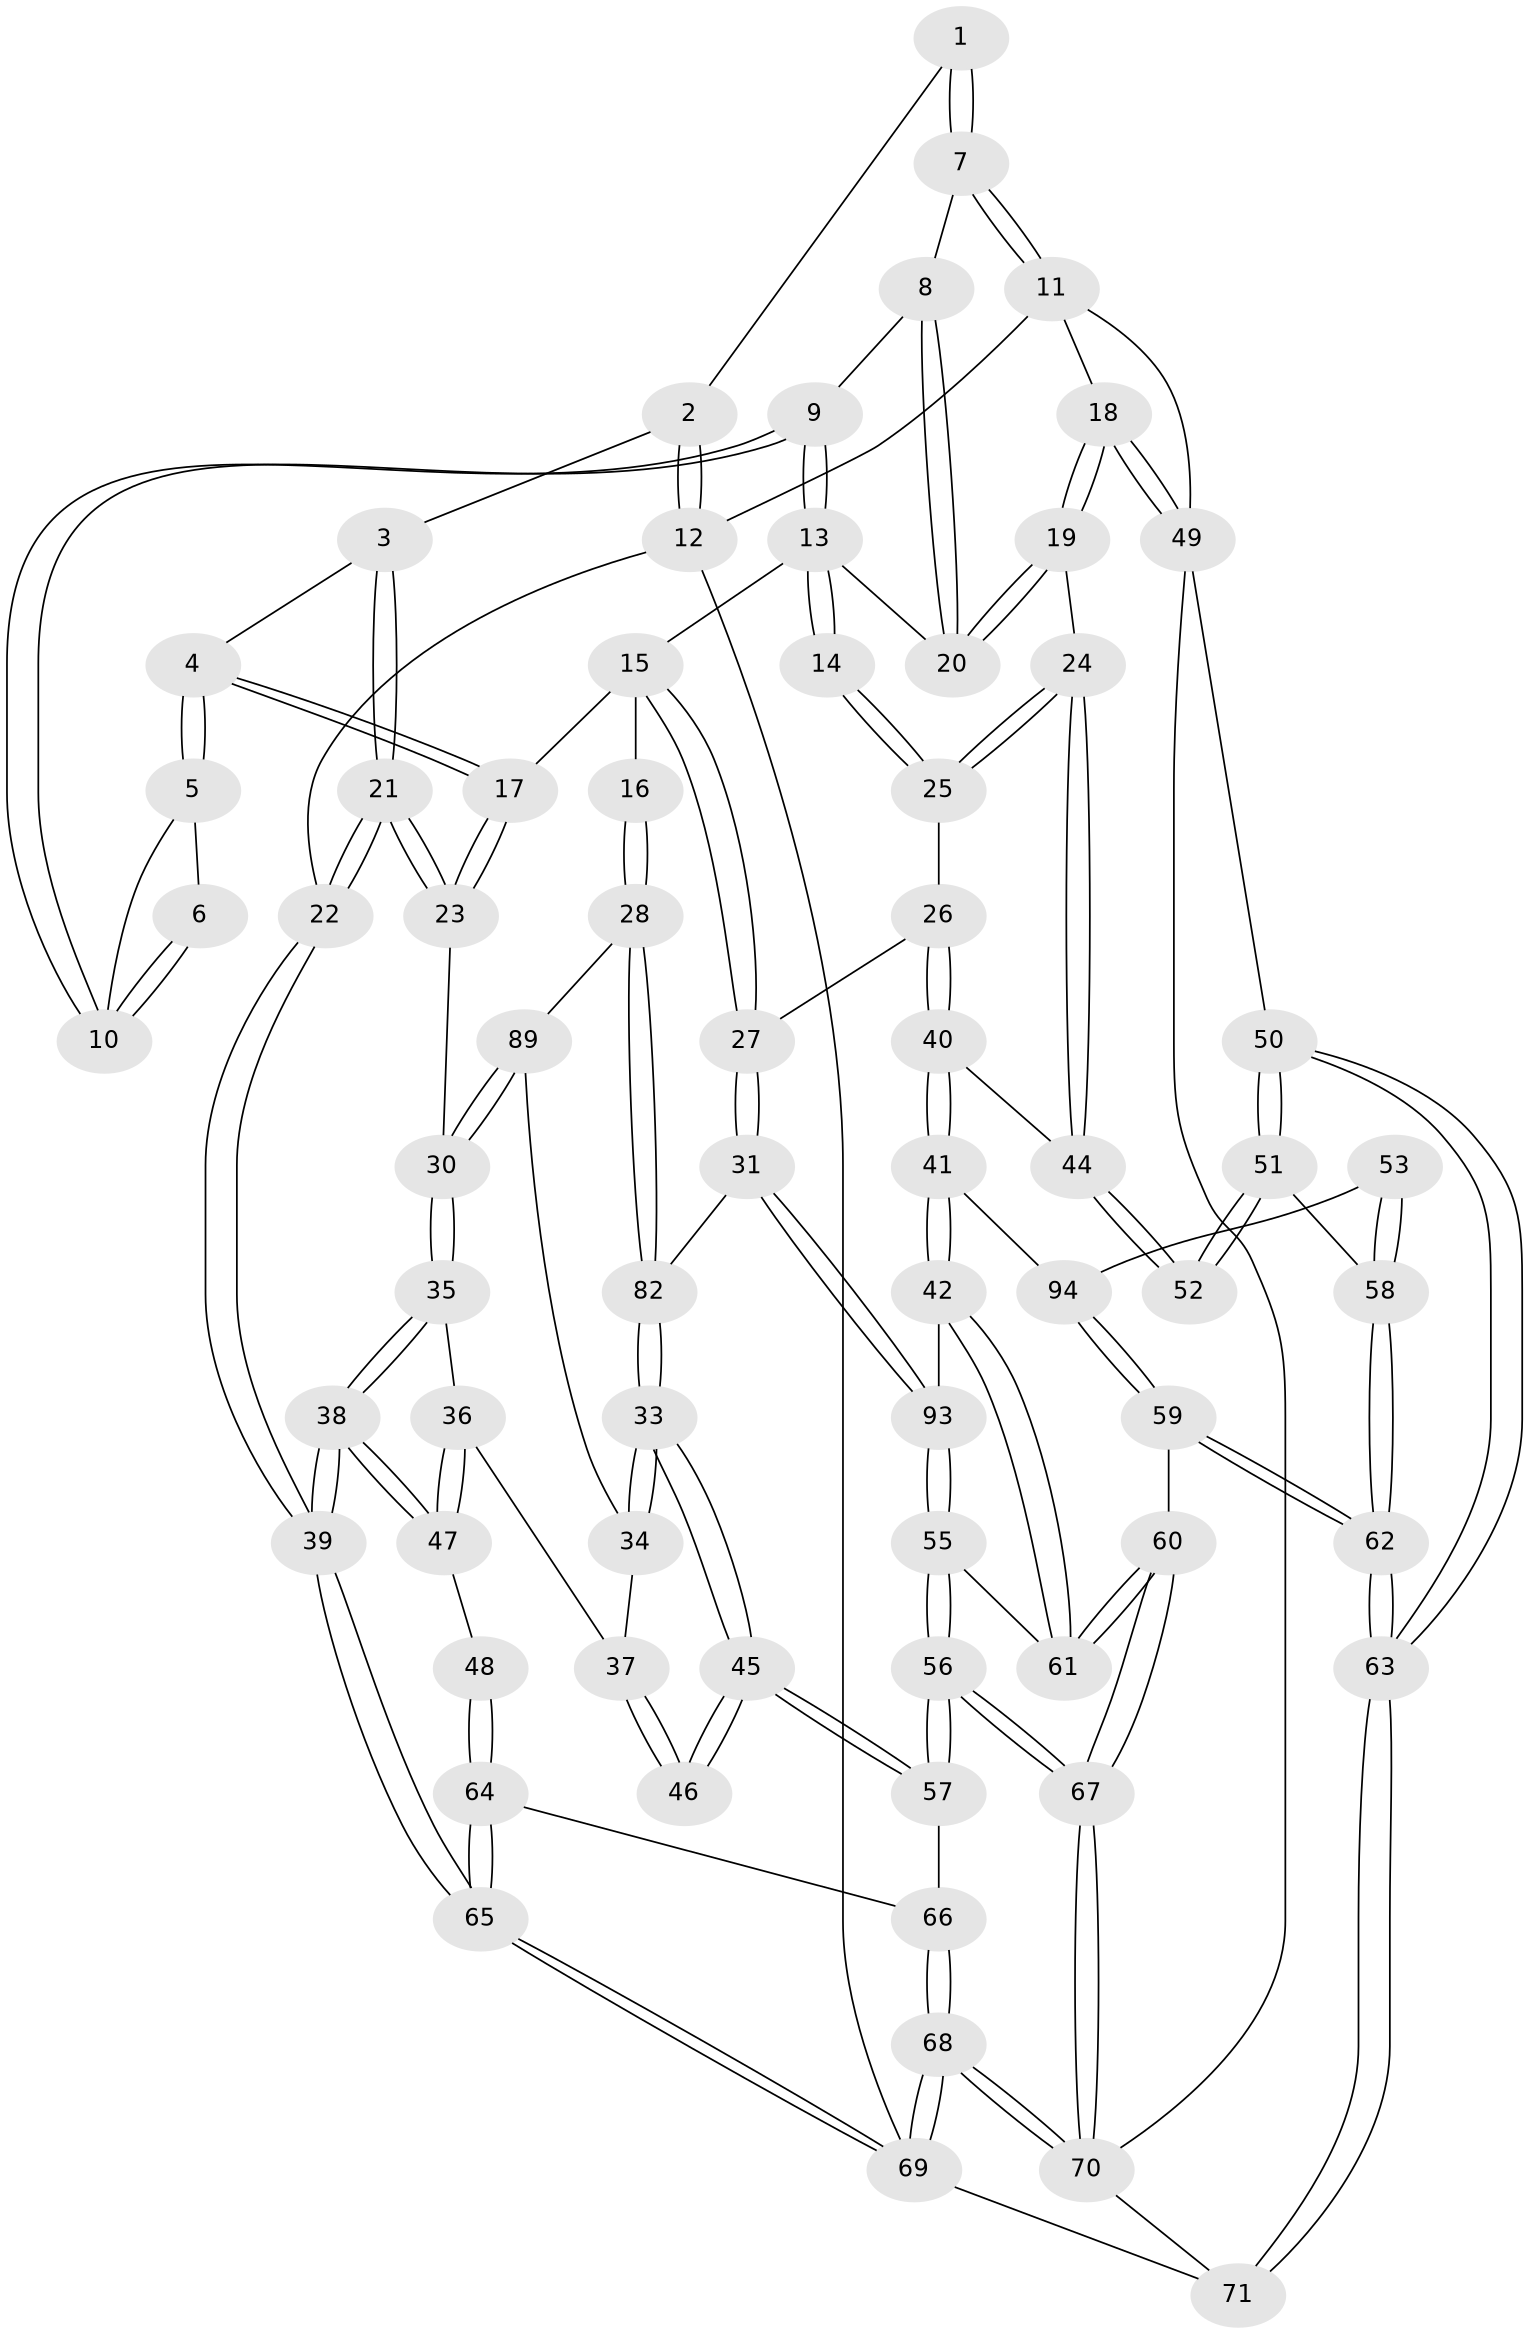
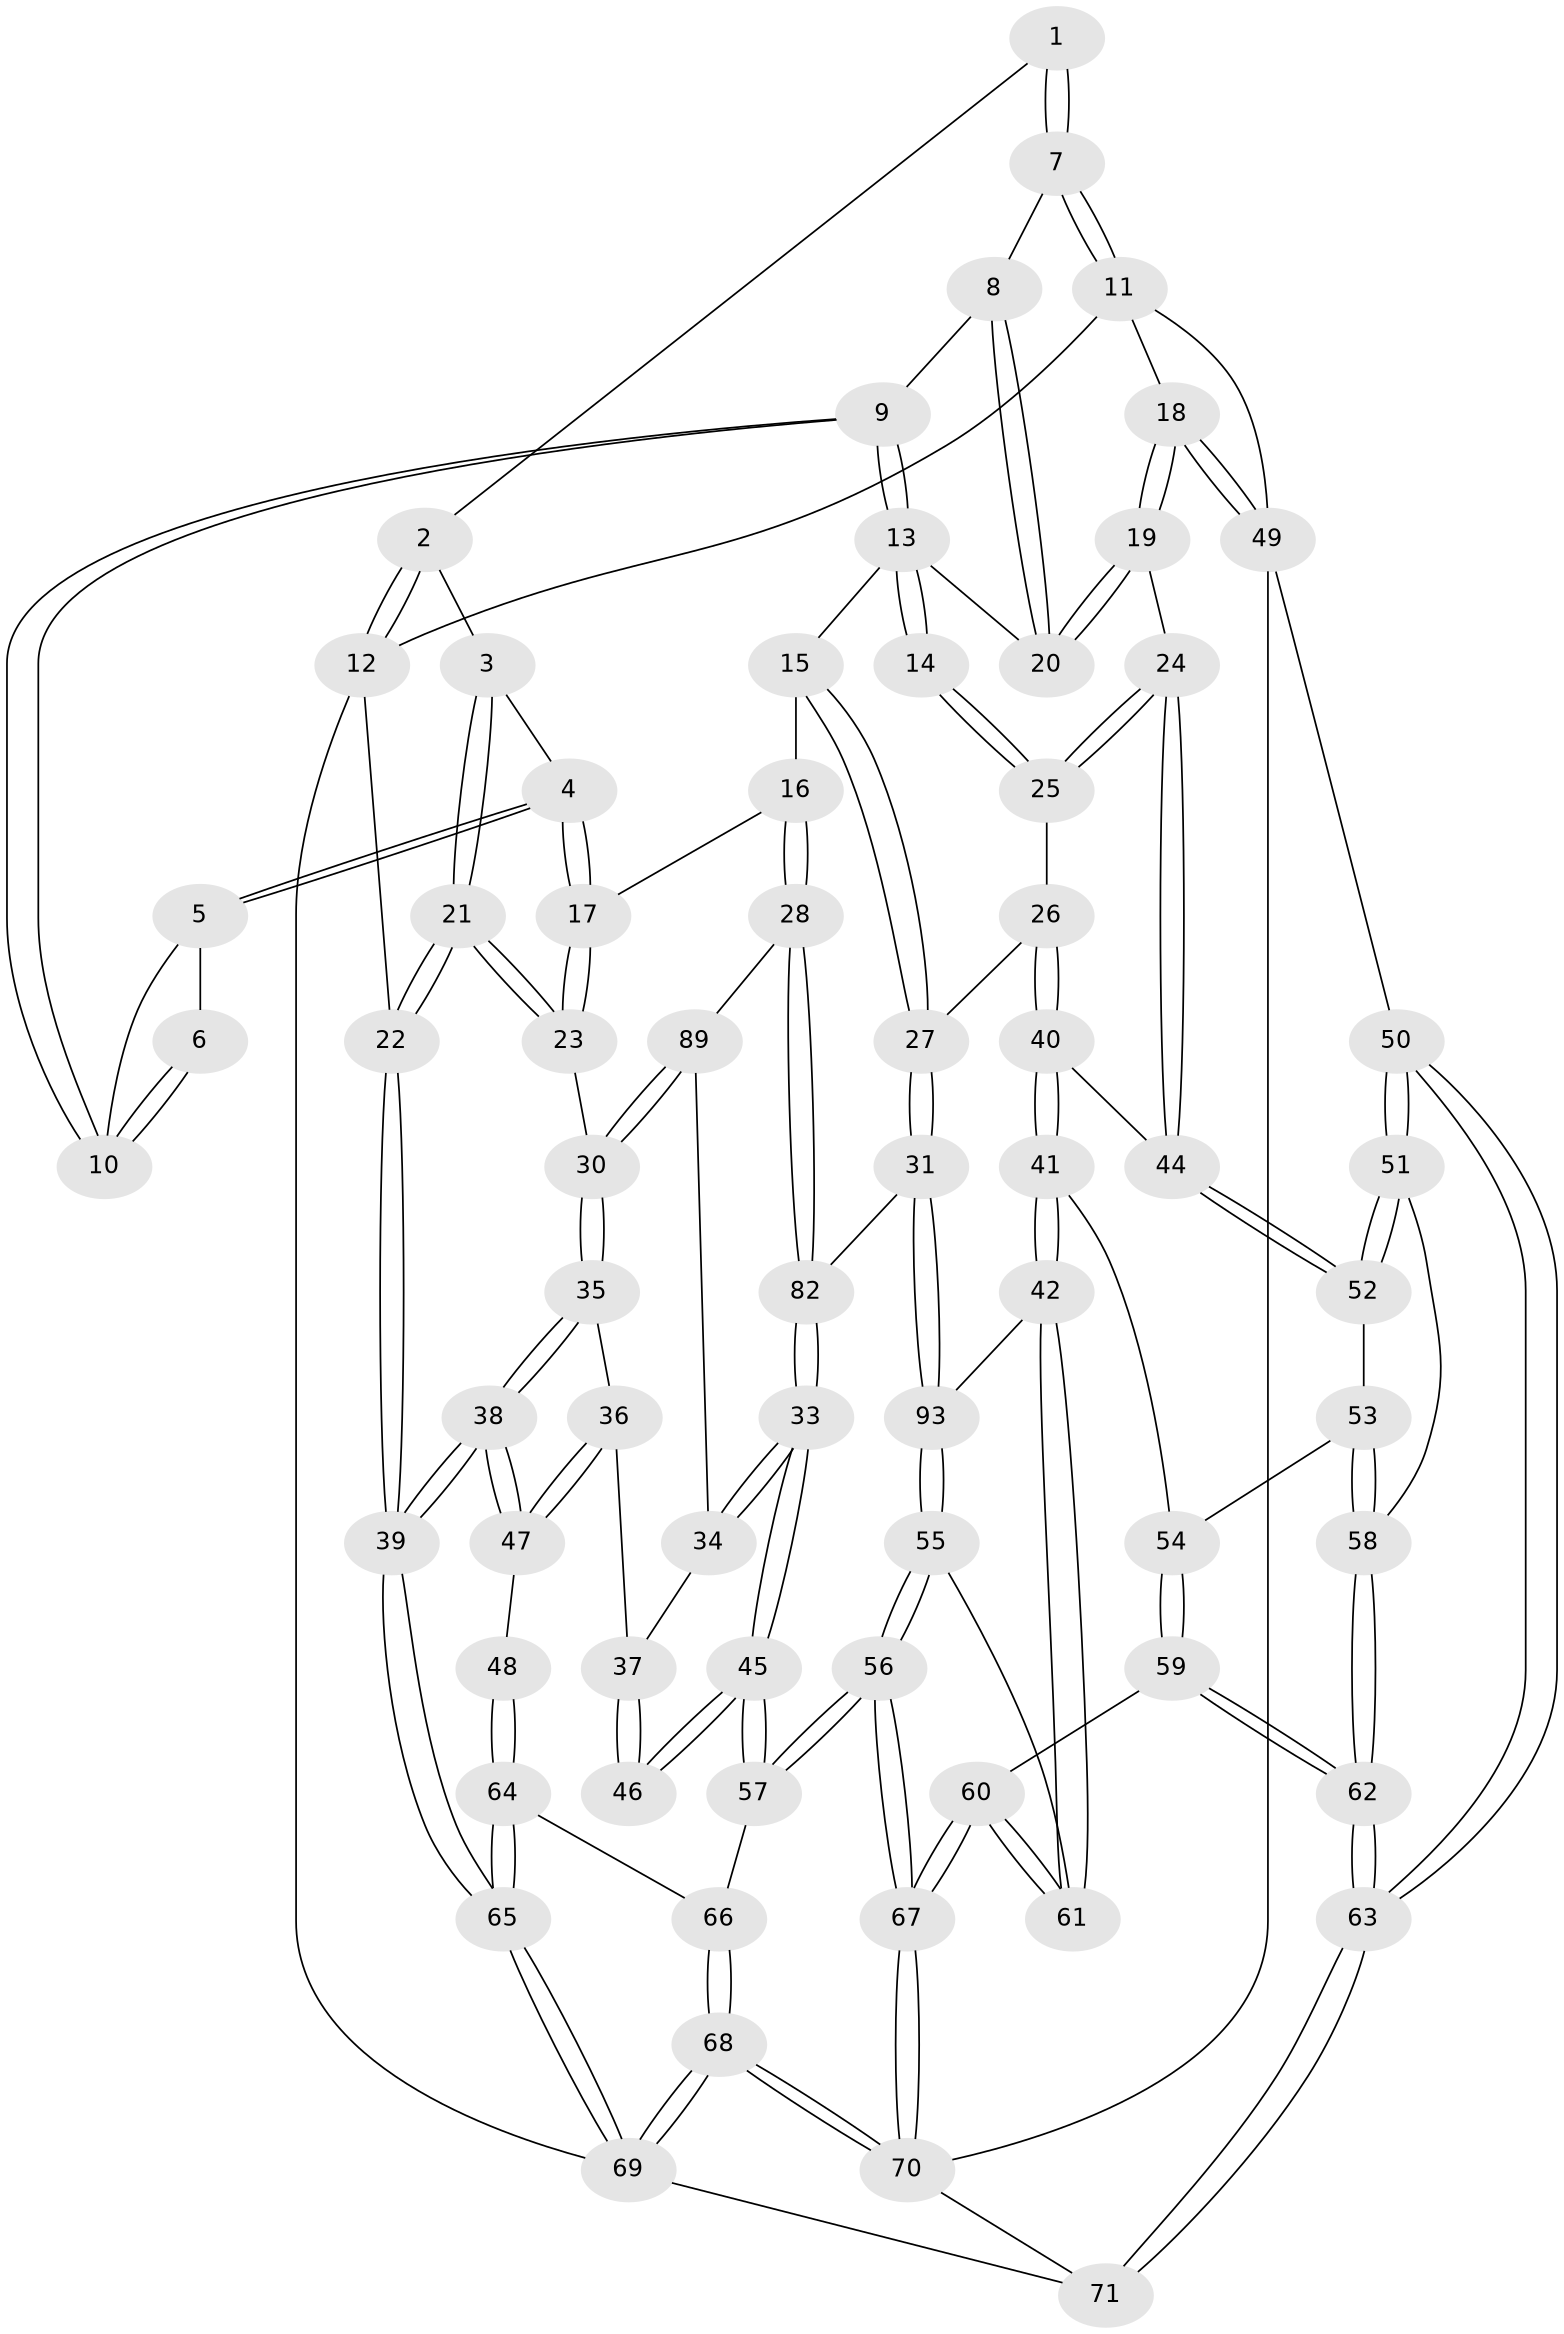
edge "15" -- "17": now "16" -- "17"
node "94": label "94" -> "54"
edge "52" -- "53": added
